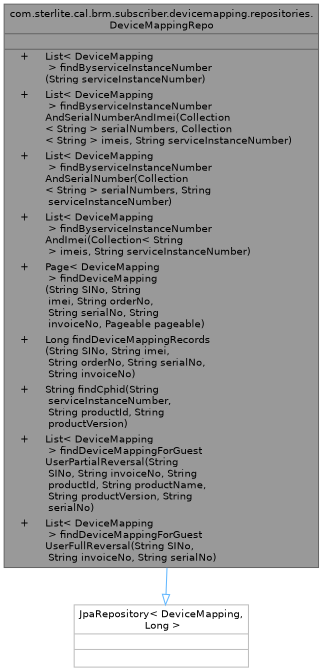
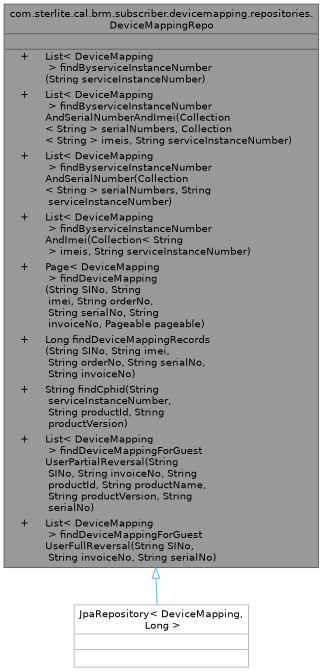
edge "com.sterlite.cal.brm.subscriber.devicemapping.repositories." -> "JpaRepository< DeviceMapping,": reversed
